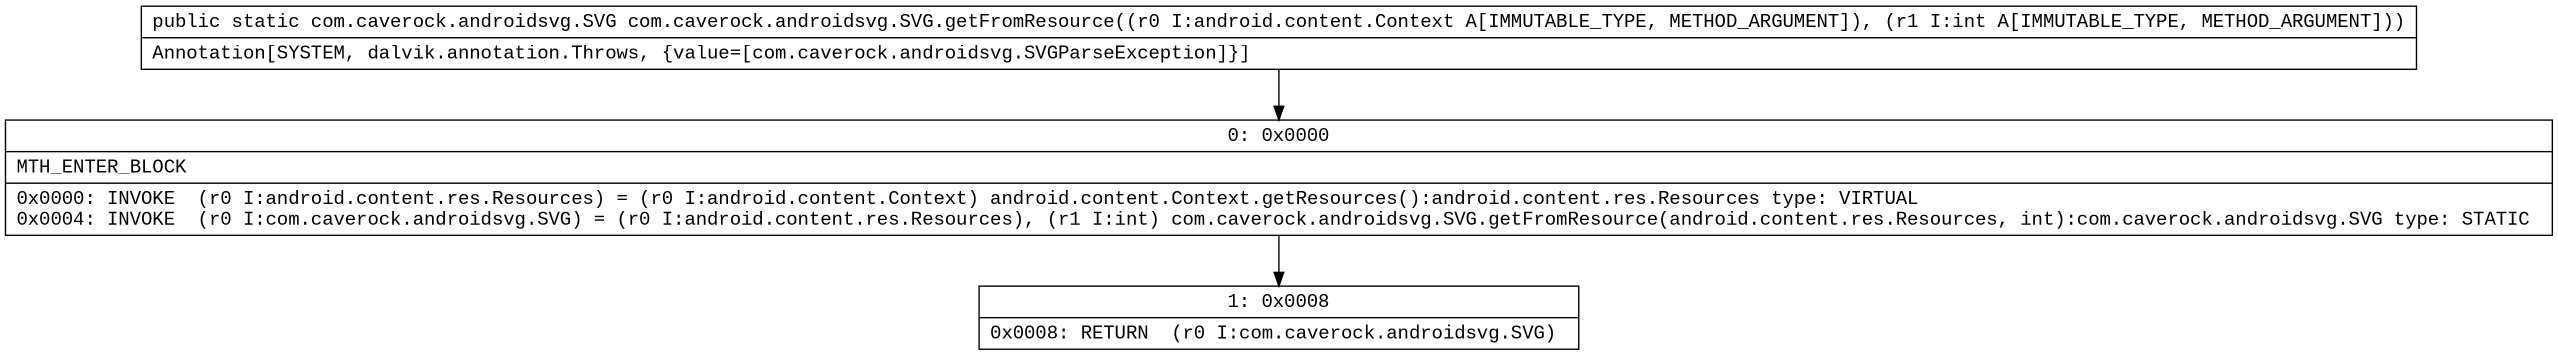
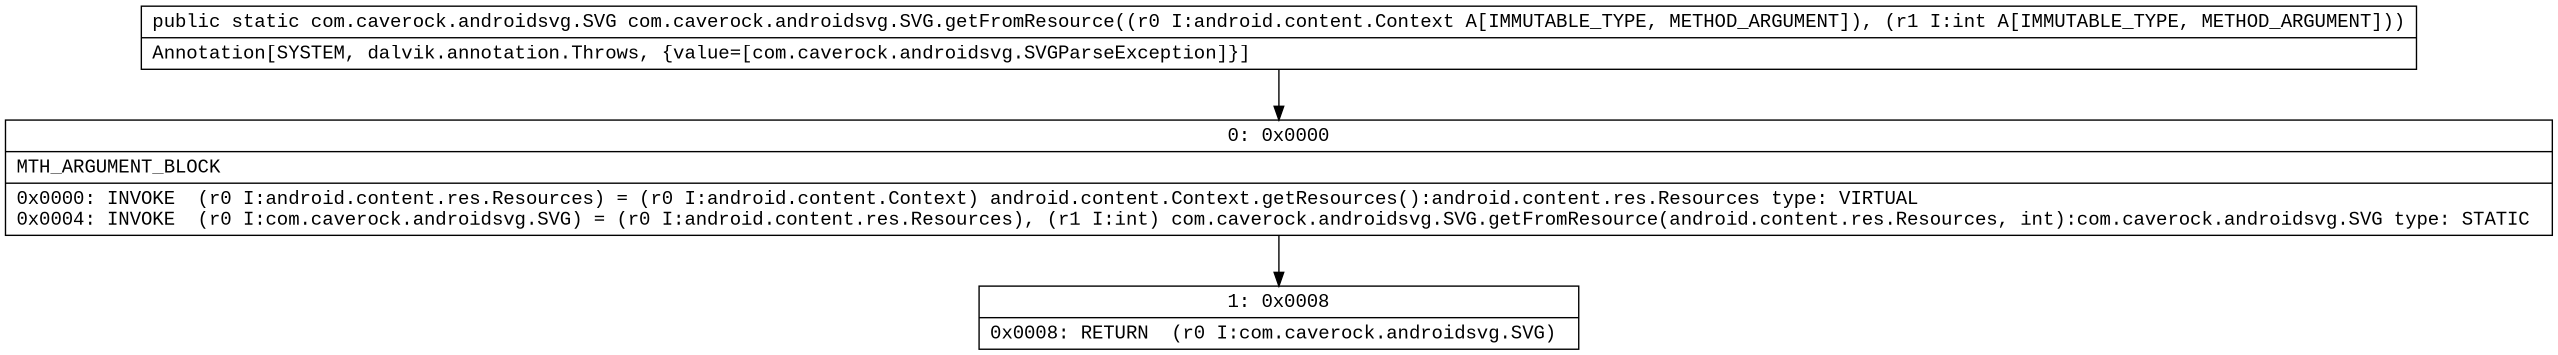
node "0: 0x0000": text "MTH_ENTER_BLOCK" -> "MTH_ARGUMENT_BLOCK"
